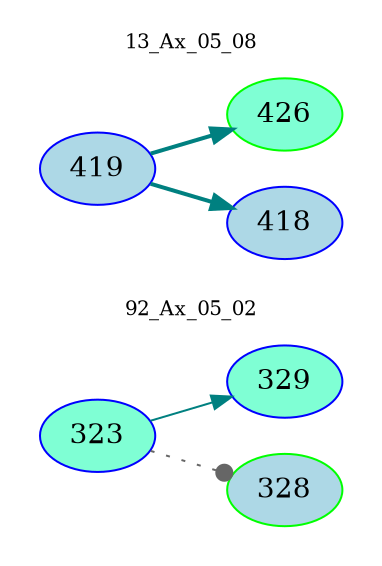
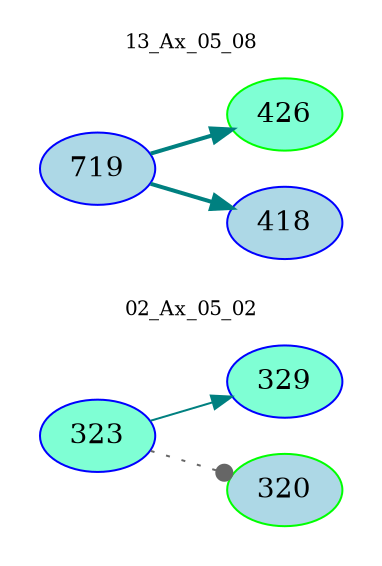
node "419": label "419" -> "719"
cluster "92_Ax_05_02": label "92_Ax_05_02" -> "02_Ax_05_02"
node "328": label "328" -> "320"
